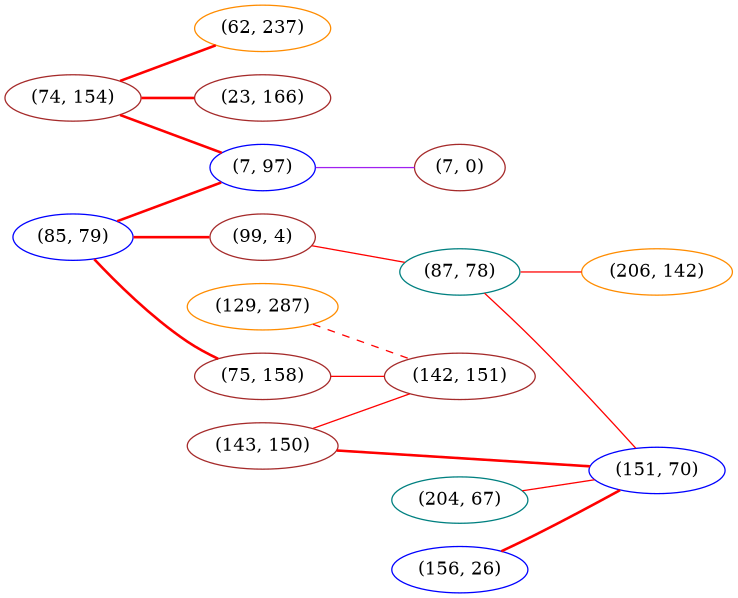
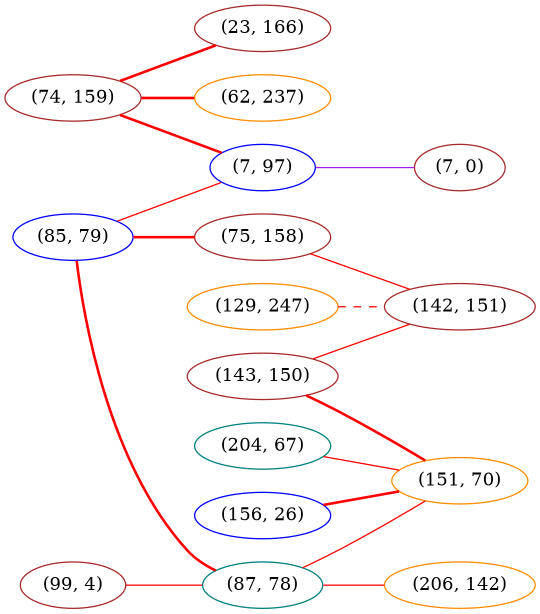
node "(74, 154)": label "(74, 154)" -> "(74, 159)"
edge "(7, 97)" -- "(85, 79)": style bold -> solid
edge "(85, 79)" -- "(99, 4)": now "(85, 79)" -- "(87, 78)"
node "(129, 287)": label "(129, 287)" -> "(129, 247)"
node "(151, 70)": color blue -> darkorange
